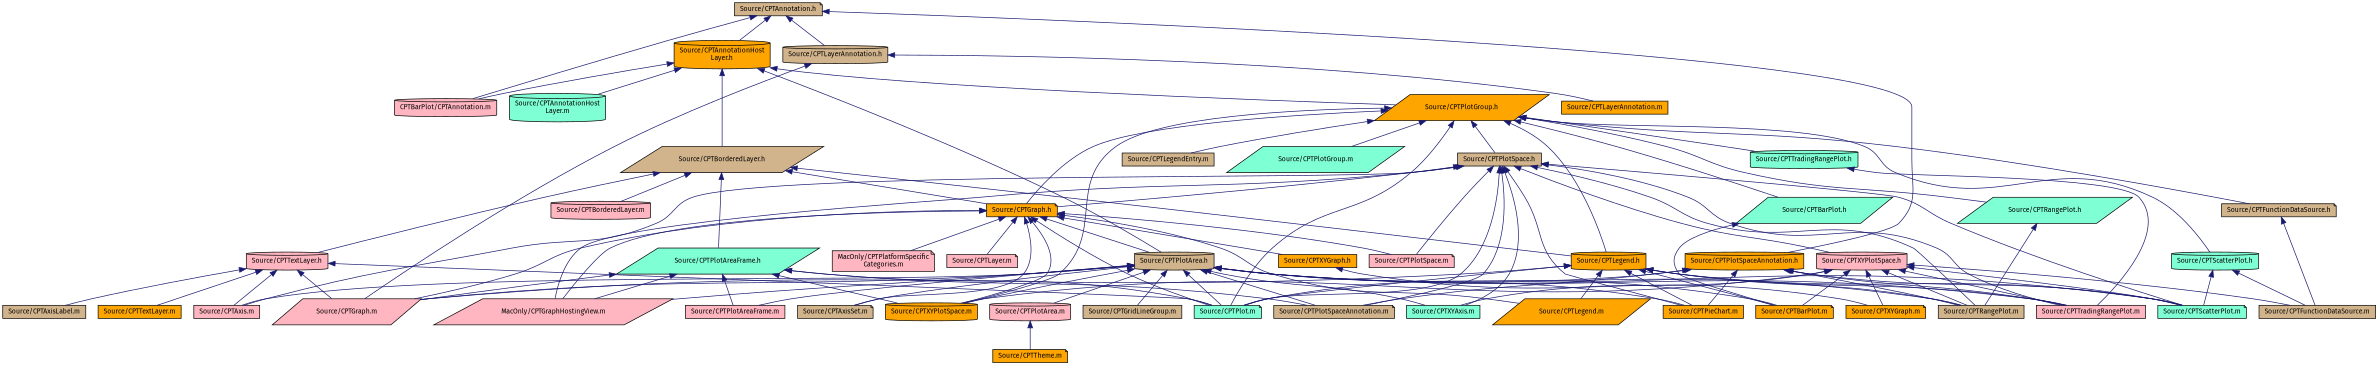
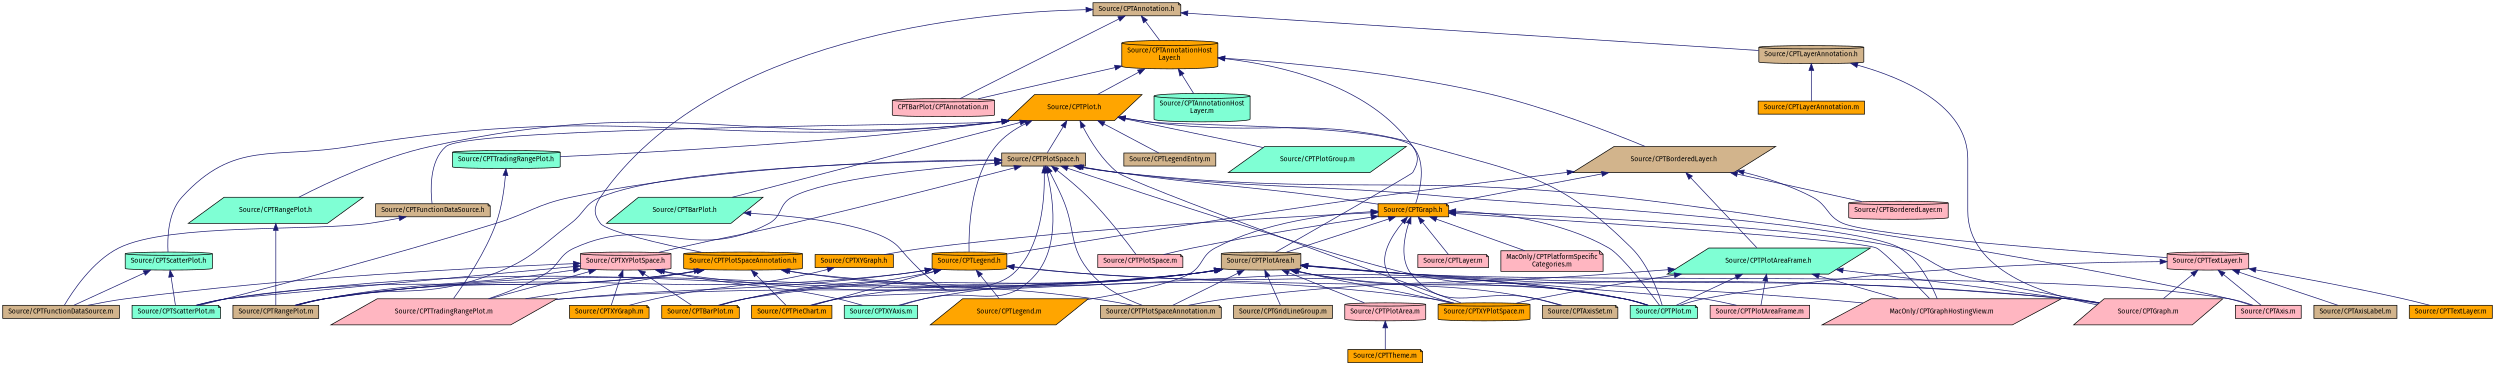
node "Source/CPTPlotGroup.h": label "Source/CPTPlotGroup.h" -> "Source/CPTPlot.h"
edge "Source/CPTScatterPlot.m" -> "Source/CPTLegend.h": removed
node "Source/CPTTradingRangePlot.m": shape box -> parallelogram
